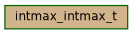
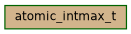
node "intmax_intmax_t": label "intmax_intmax_t" -> "atomic_intmax_t"
